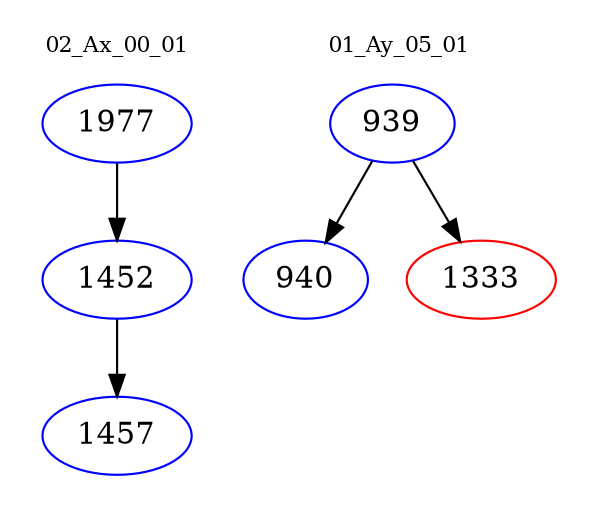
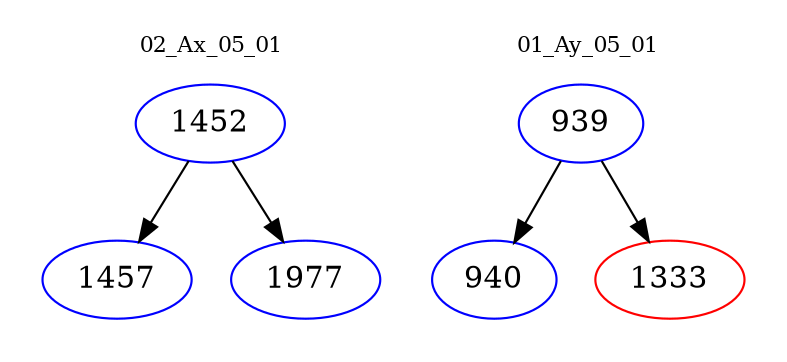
cluster "02_Ax_00_01": label "02_Ax_00_01" -> "02_Ax_05_01"
edge "1977" -> "1452": reversed
